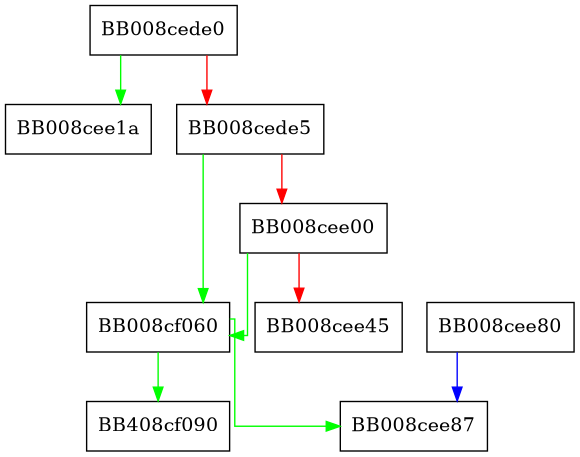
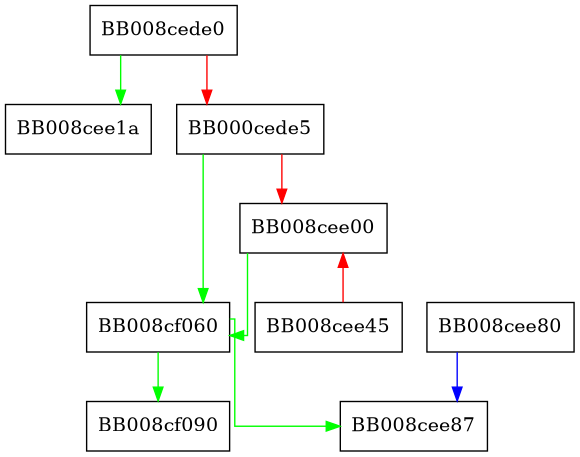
node "BB008cede5": label "BB008cede5" -> "BB000cede5"
edge "BB008cee00" -> "BB008cee45": reversed
node "BB408cf090": label "BB408cf090" -> "BB008cf090"
